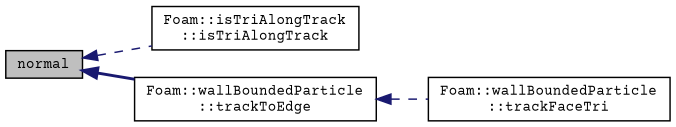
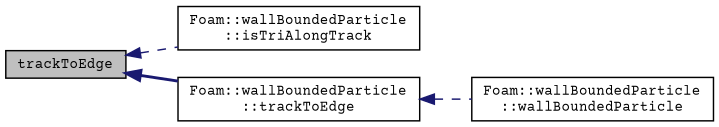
node "Foam::isTriAlongTrack ::isTriAlongTrack": label "Foam::isTriAlongTrack ::isTriAlongTrack" -> "Foam::wallBoundedParticle ::isTriAlongTrack"
node "normal": label "normal" -> "trackToEdge"
node "Foam::wallBoundedParticle ::trackFaceTri": label "Foam::wallBoundedParticle ::trackFaceTri" -> "Foam::wallBoundedParticle ::wallBoundedParticle"
